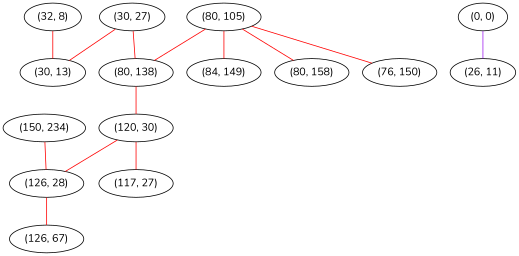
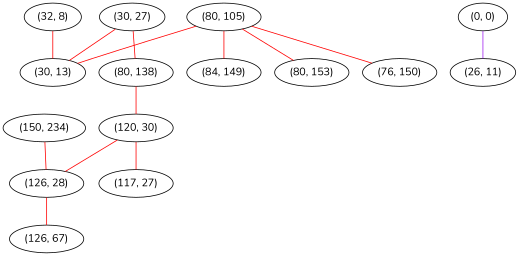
edge "(80, 105)" -- "(80, 138)": now "(80, 105)" -- "(30, 13)"
node "(80, 158)": label "(80, 158)" -> "(80, 153)"
